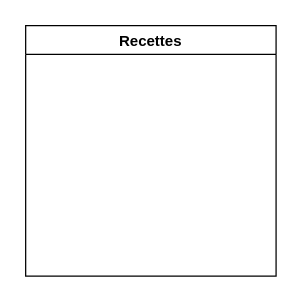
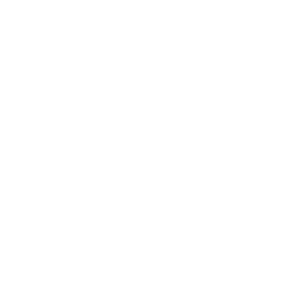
node "Recettes": removed
